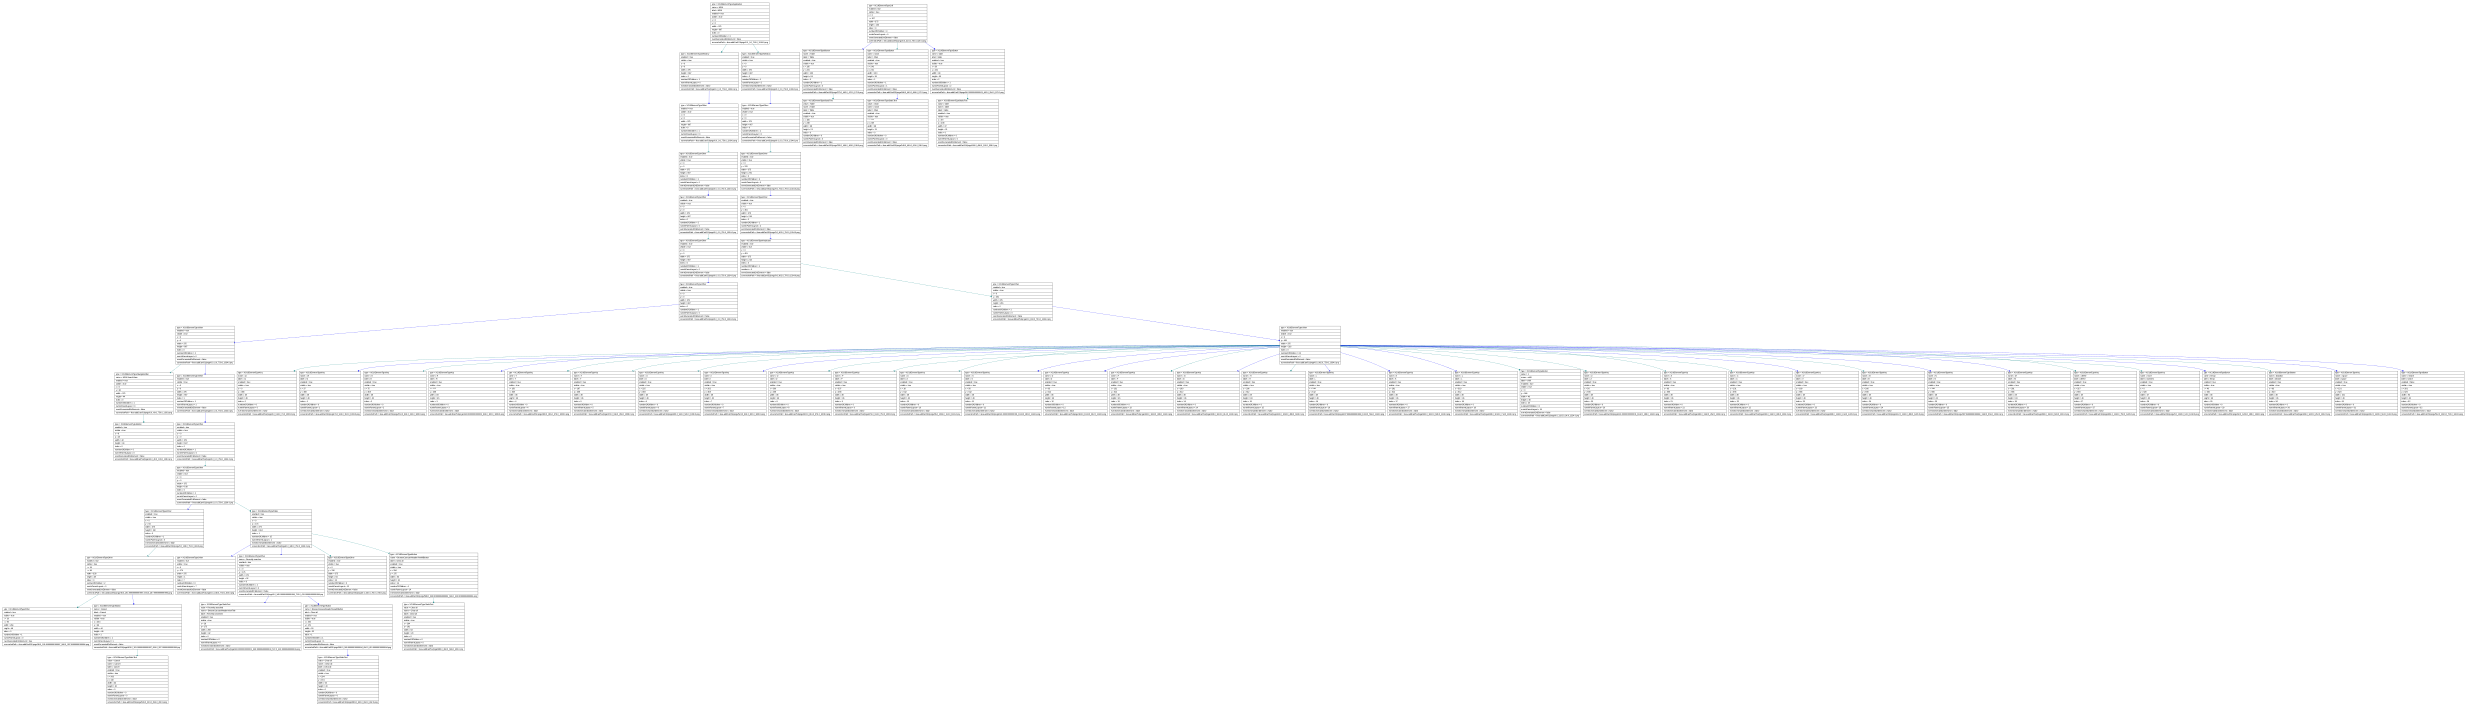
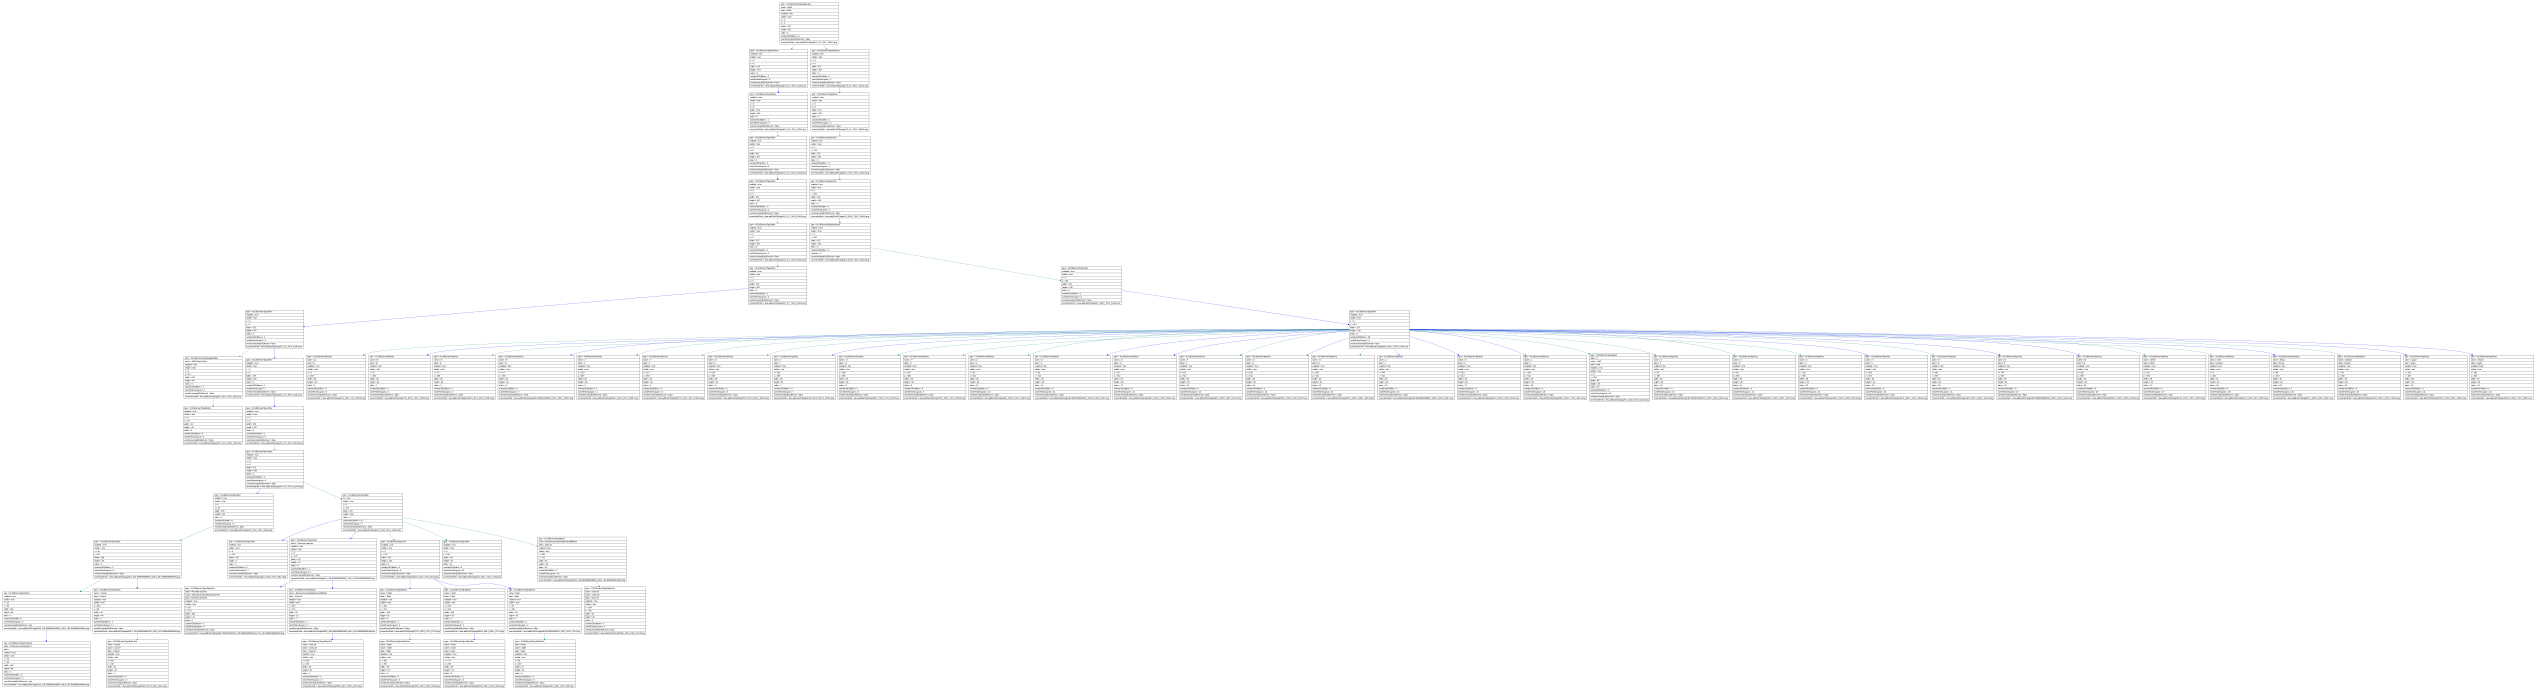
node "type = XCUIElementTypeTable": text "enabled = true" -> "for = true"
edge "type = XCUIElementTypeTable" -> "type = XCUIElementTypeCell": added
node "type = XCUIElementTypeTextField": added
